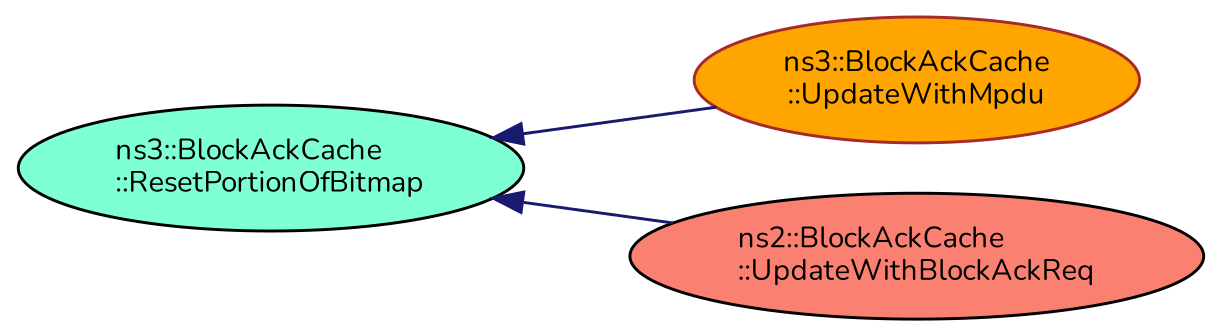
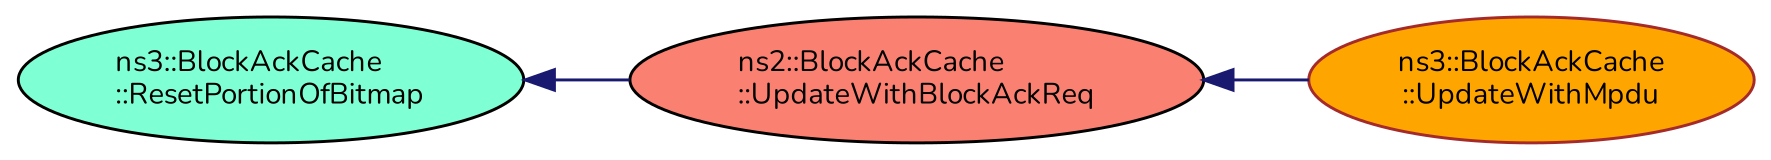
edge "ns3::BlockAckCache ::UpdateWithMpdu" -> "ns3::BlockAckCache ::ResetPortionOfBitmap": now "ns3::BlockAckCache ::UpdateWithMpdu" -> "ns2::BlockAckCache ::UpdateWithBlockAckReq"
